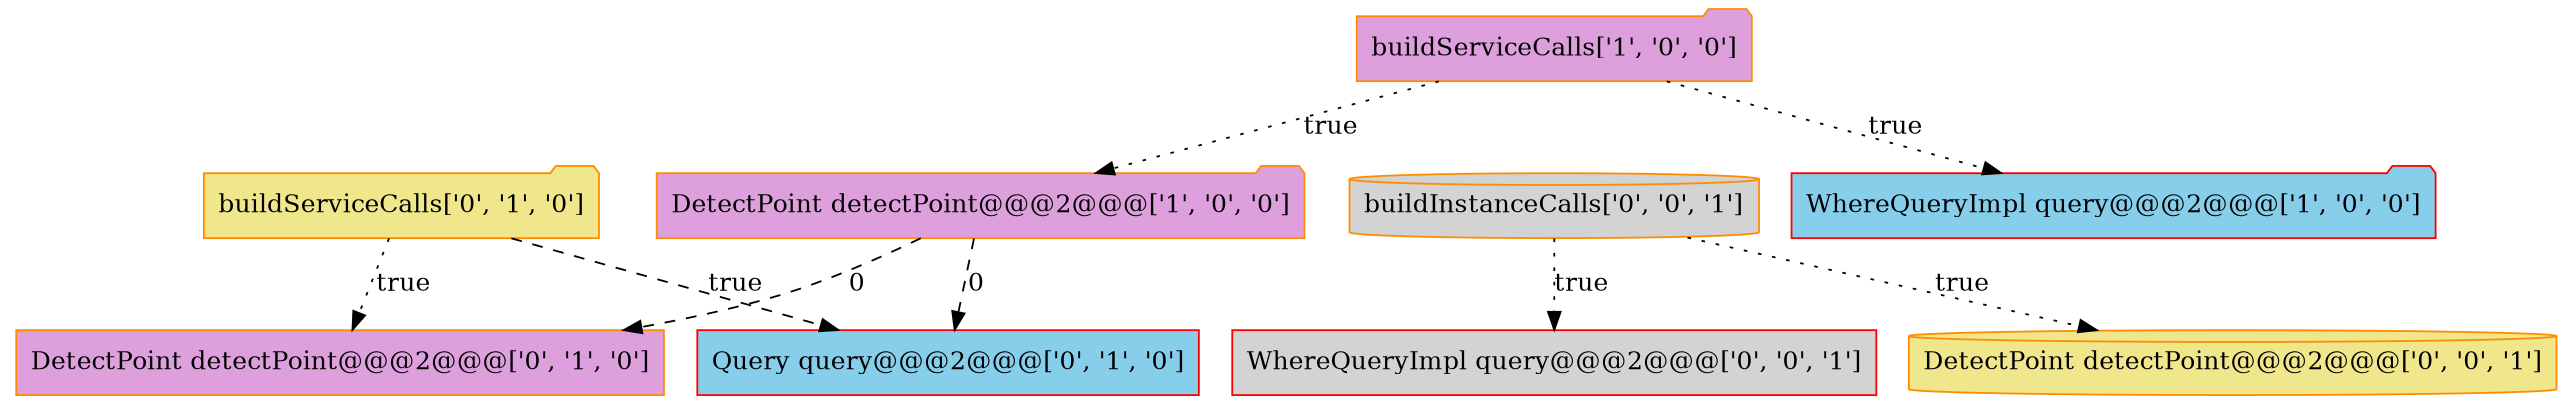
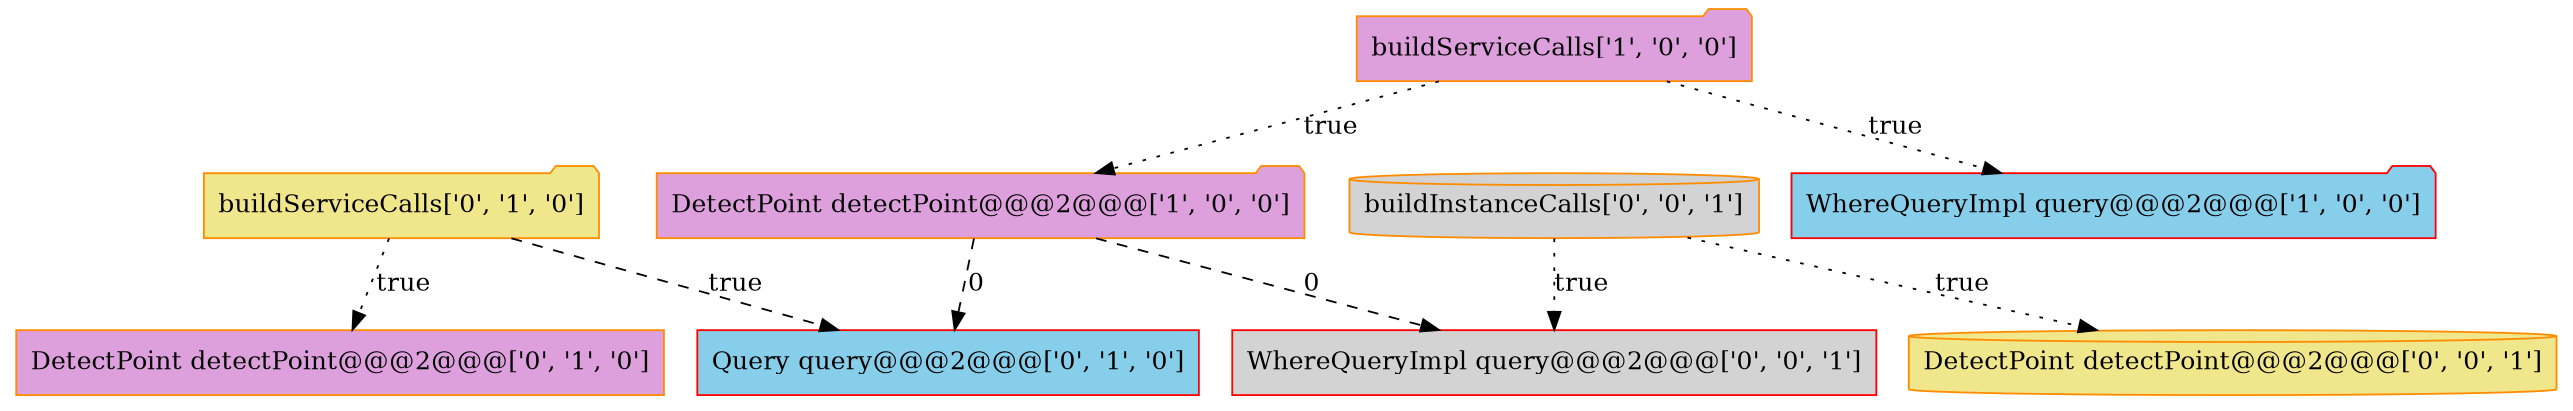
edge "DetectPoint detectPoint@@@2@@@['1', '0', '0']" -> "DetectPoint detectPoint@@@2@@@['0', '1', '0']": now "DetectPoint detectPoint@@@2@@@['1', '0', '0']" -> "WhereQueryImpl query@@@2@@@['0', '0', '1']"
